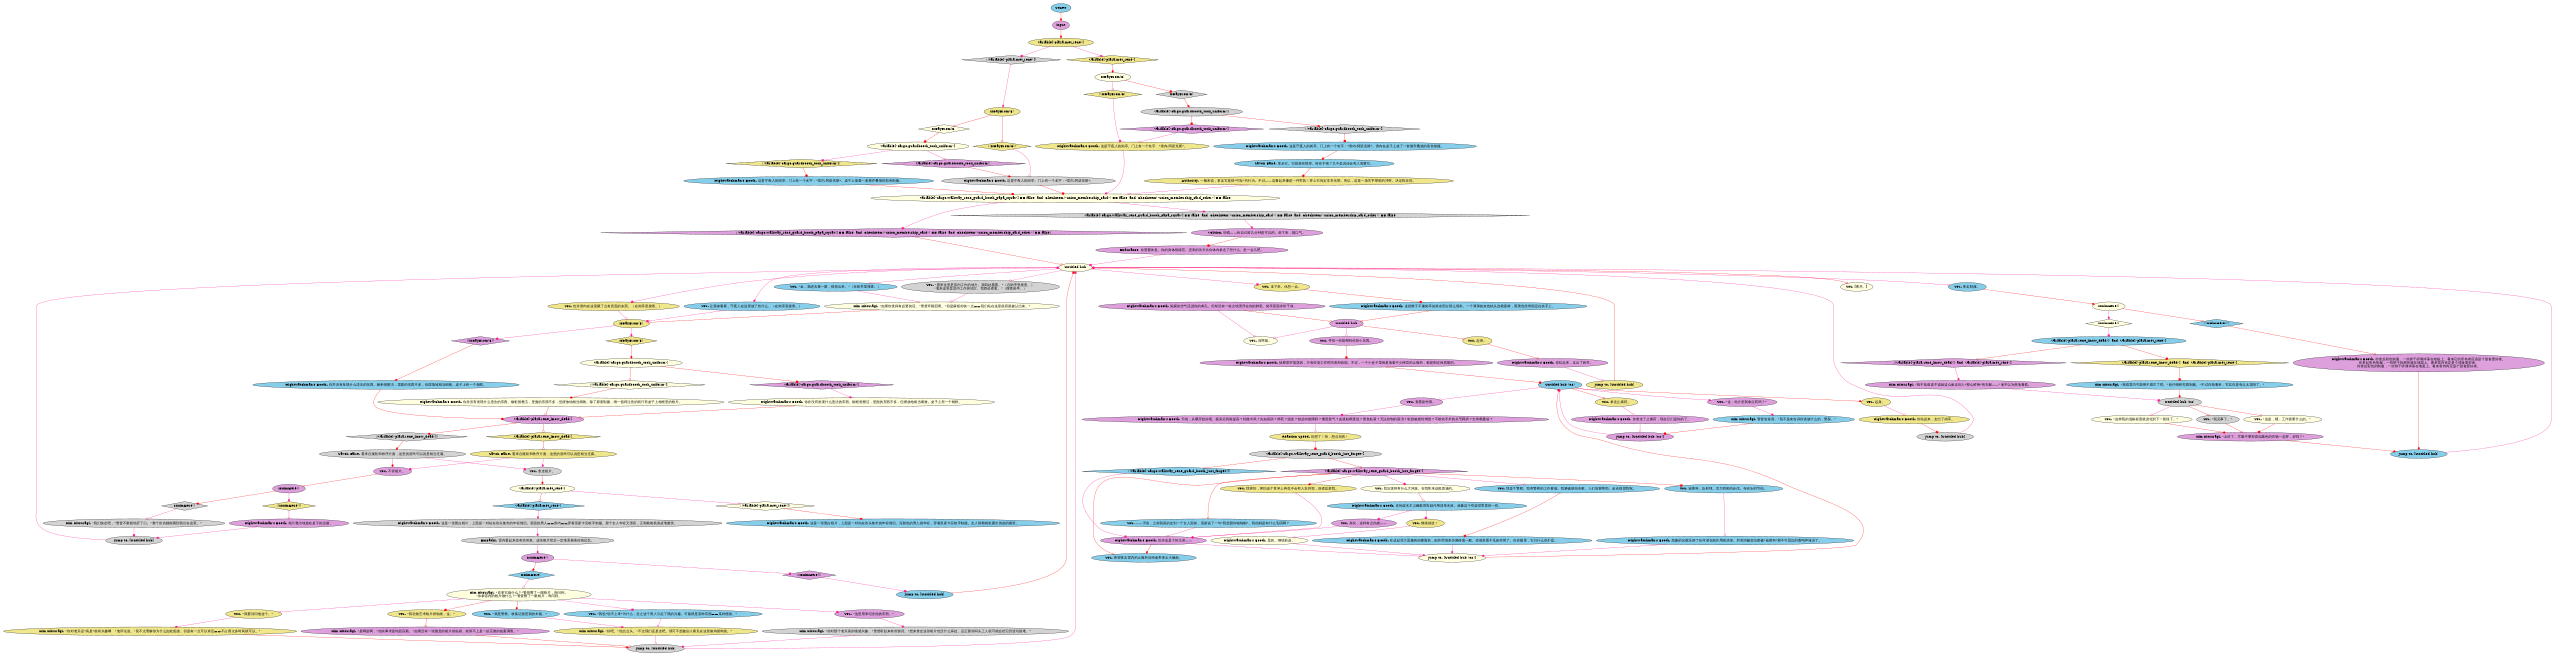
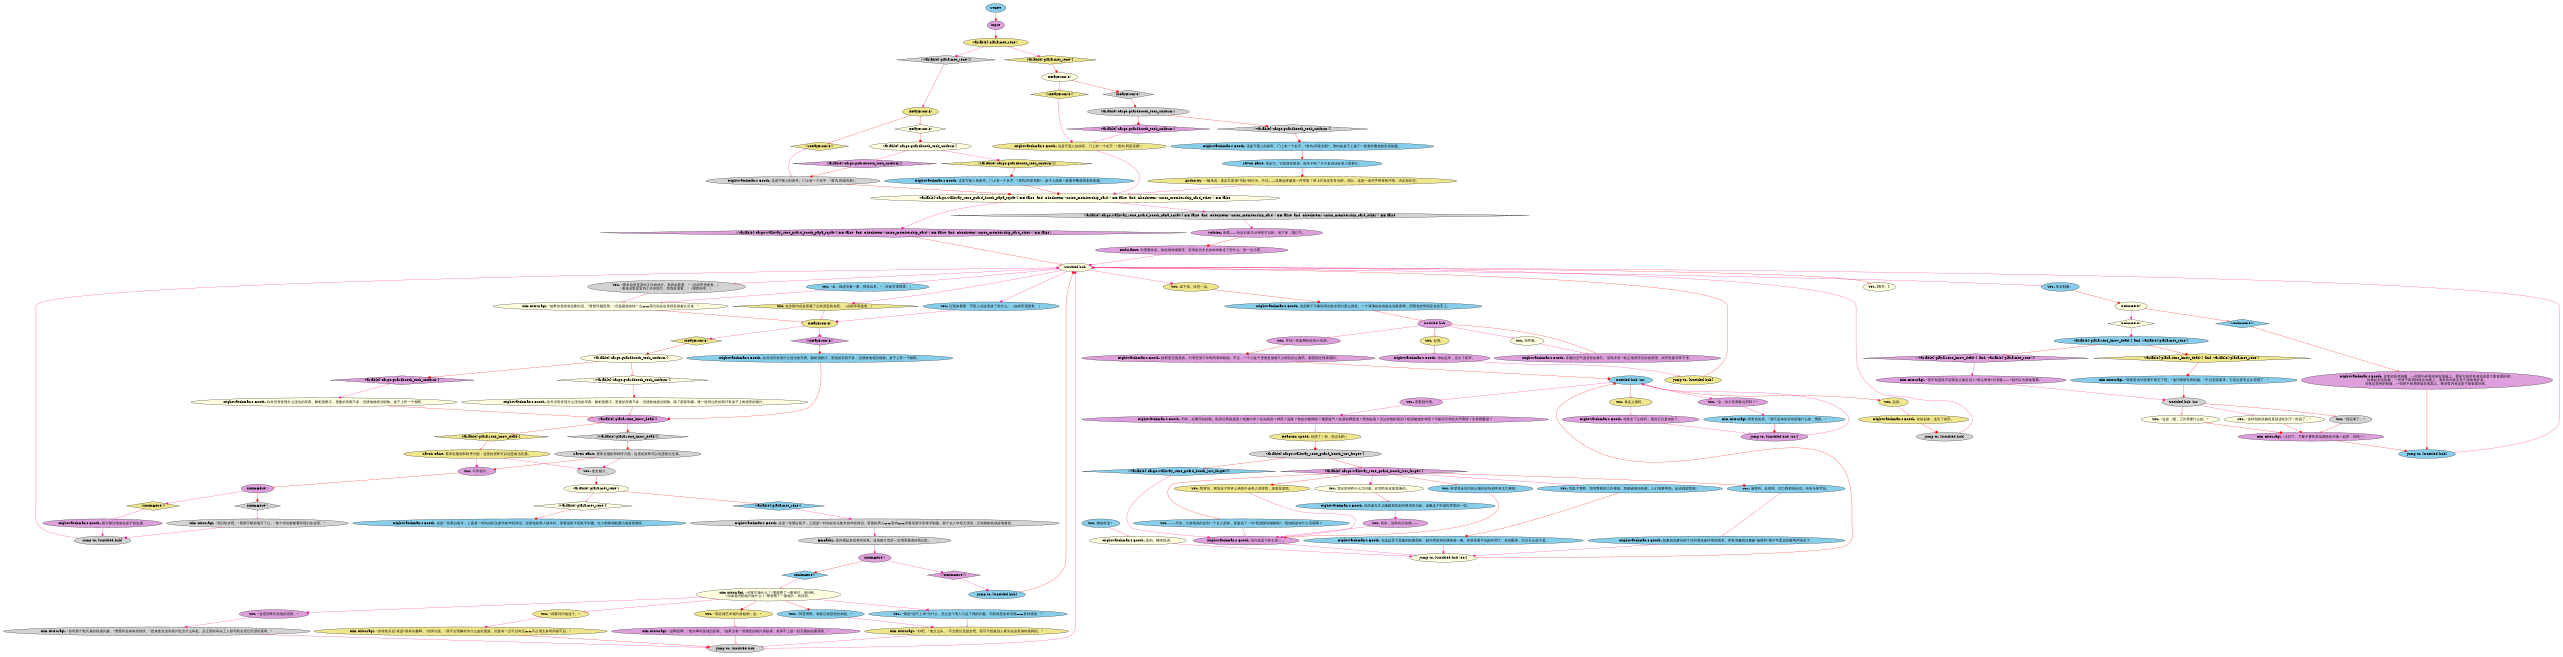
node "You: 也许雷内在这里藏了点有意思的东西。（在岗亭里搜查。）": shape ellipse -> diamond
edge "Nightwatchman's Booth: 陈腐的空气流进你的鼻孔。但却没有一粒尘埃漂浮在你的肺里。岗亭里面非常干净。" -> "You: 深呼吸。": reversed
edge "Nightwatchman's Booth: 你的虚无主义幽默宣告副作用清单无效。就像这个空虚世界里的一切。" -> "You: 继续前进！": removed
node "You: 继续前进！": fillcolor khaki -> skyblue
edge "Nightwatchman's Booth: 也许这是个坏主意……" -> "You: 希望拿走雷内的止痛药没给他带来太大麻烦。": reversed
edge "You: “我是警察。收集证据是我的本能。”" -> "Kim Kitsuragi: “好吧。”他点点头。“不过我们还是走吧。我可不想被别人看见在这里偷鸡摸狗的。”": arrowhead diamond -> box
